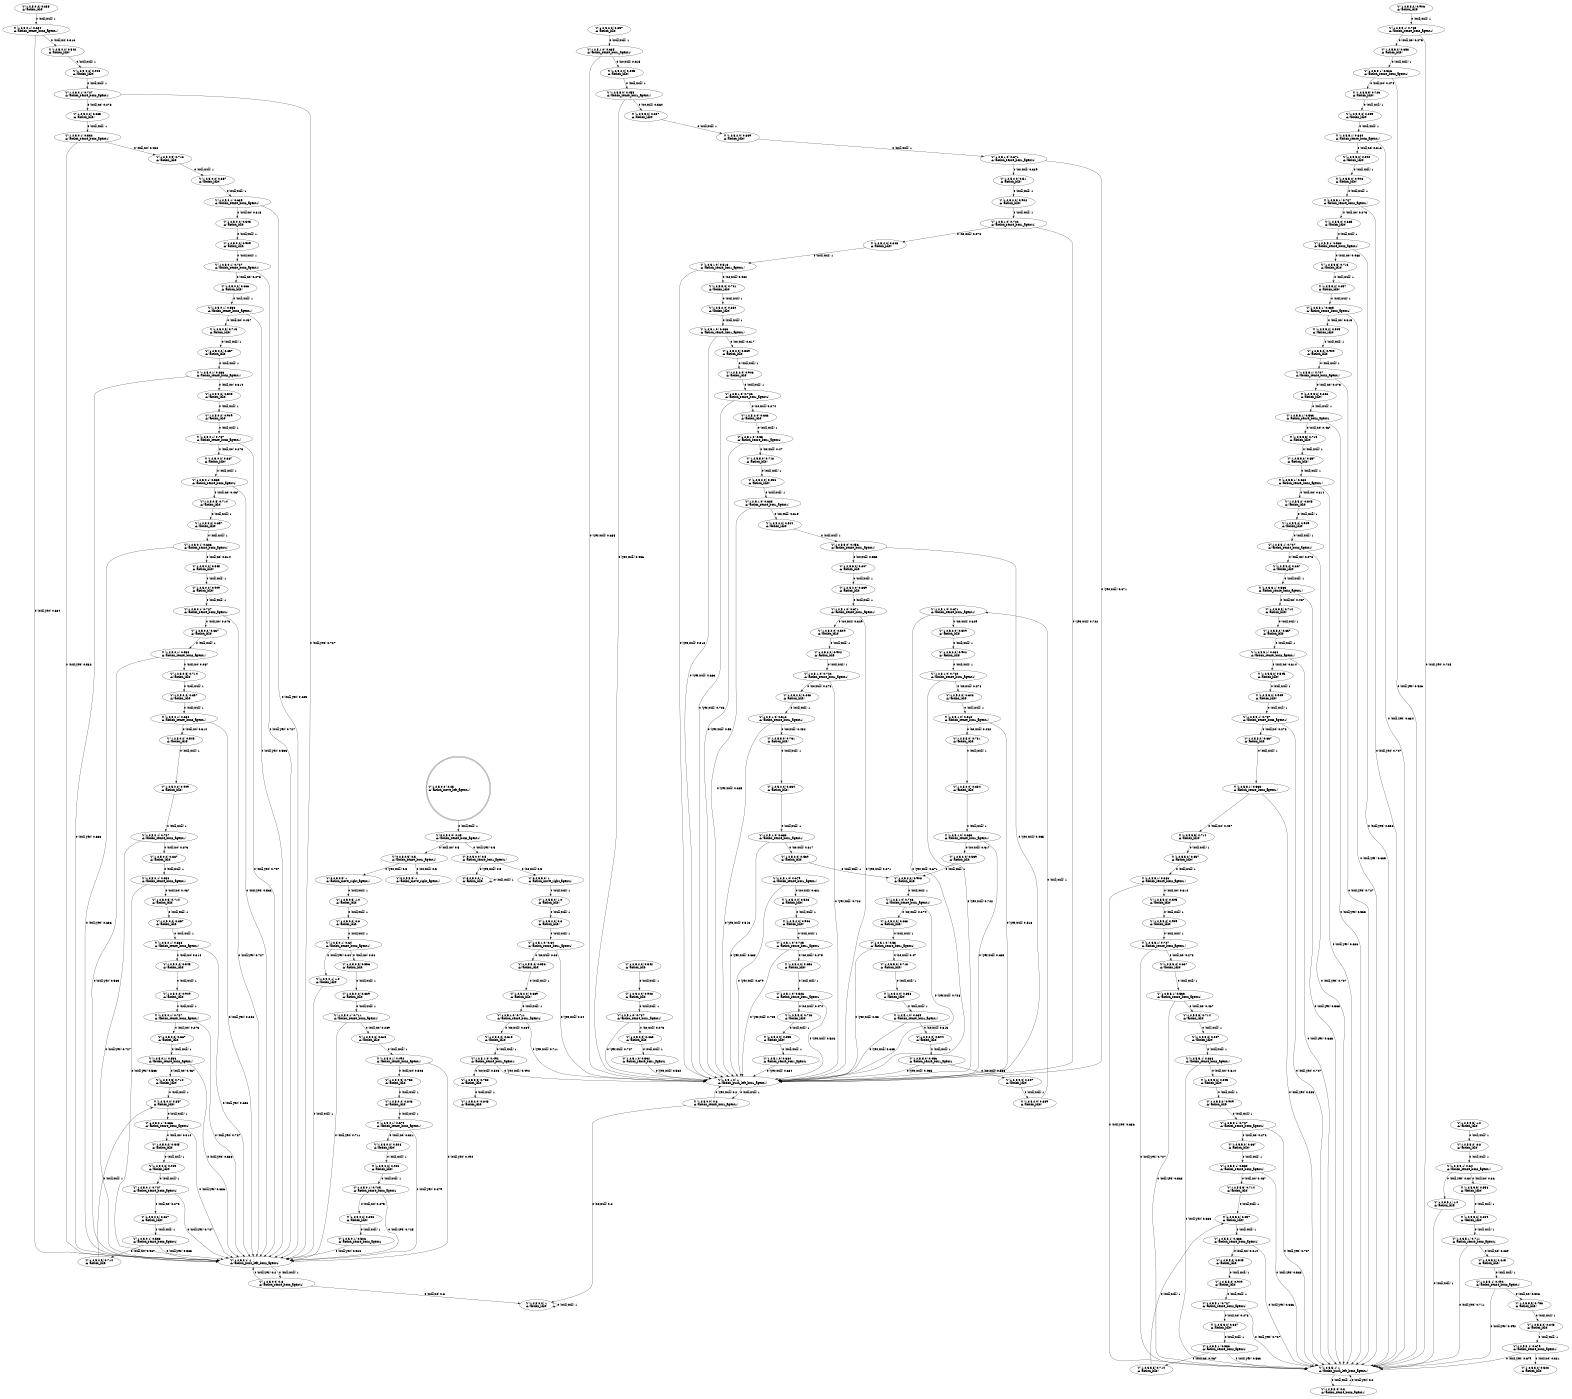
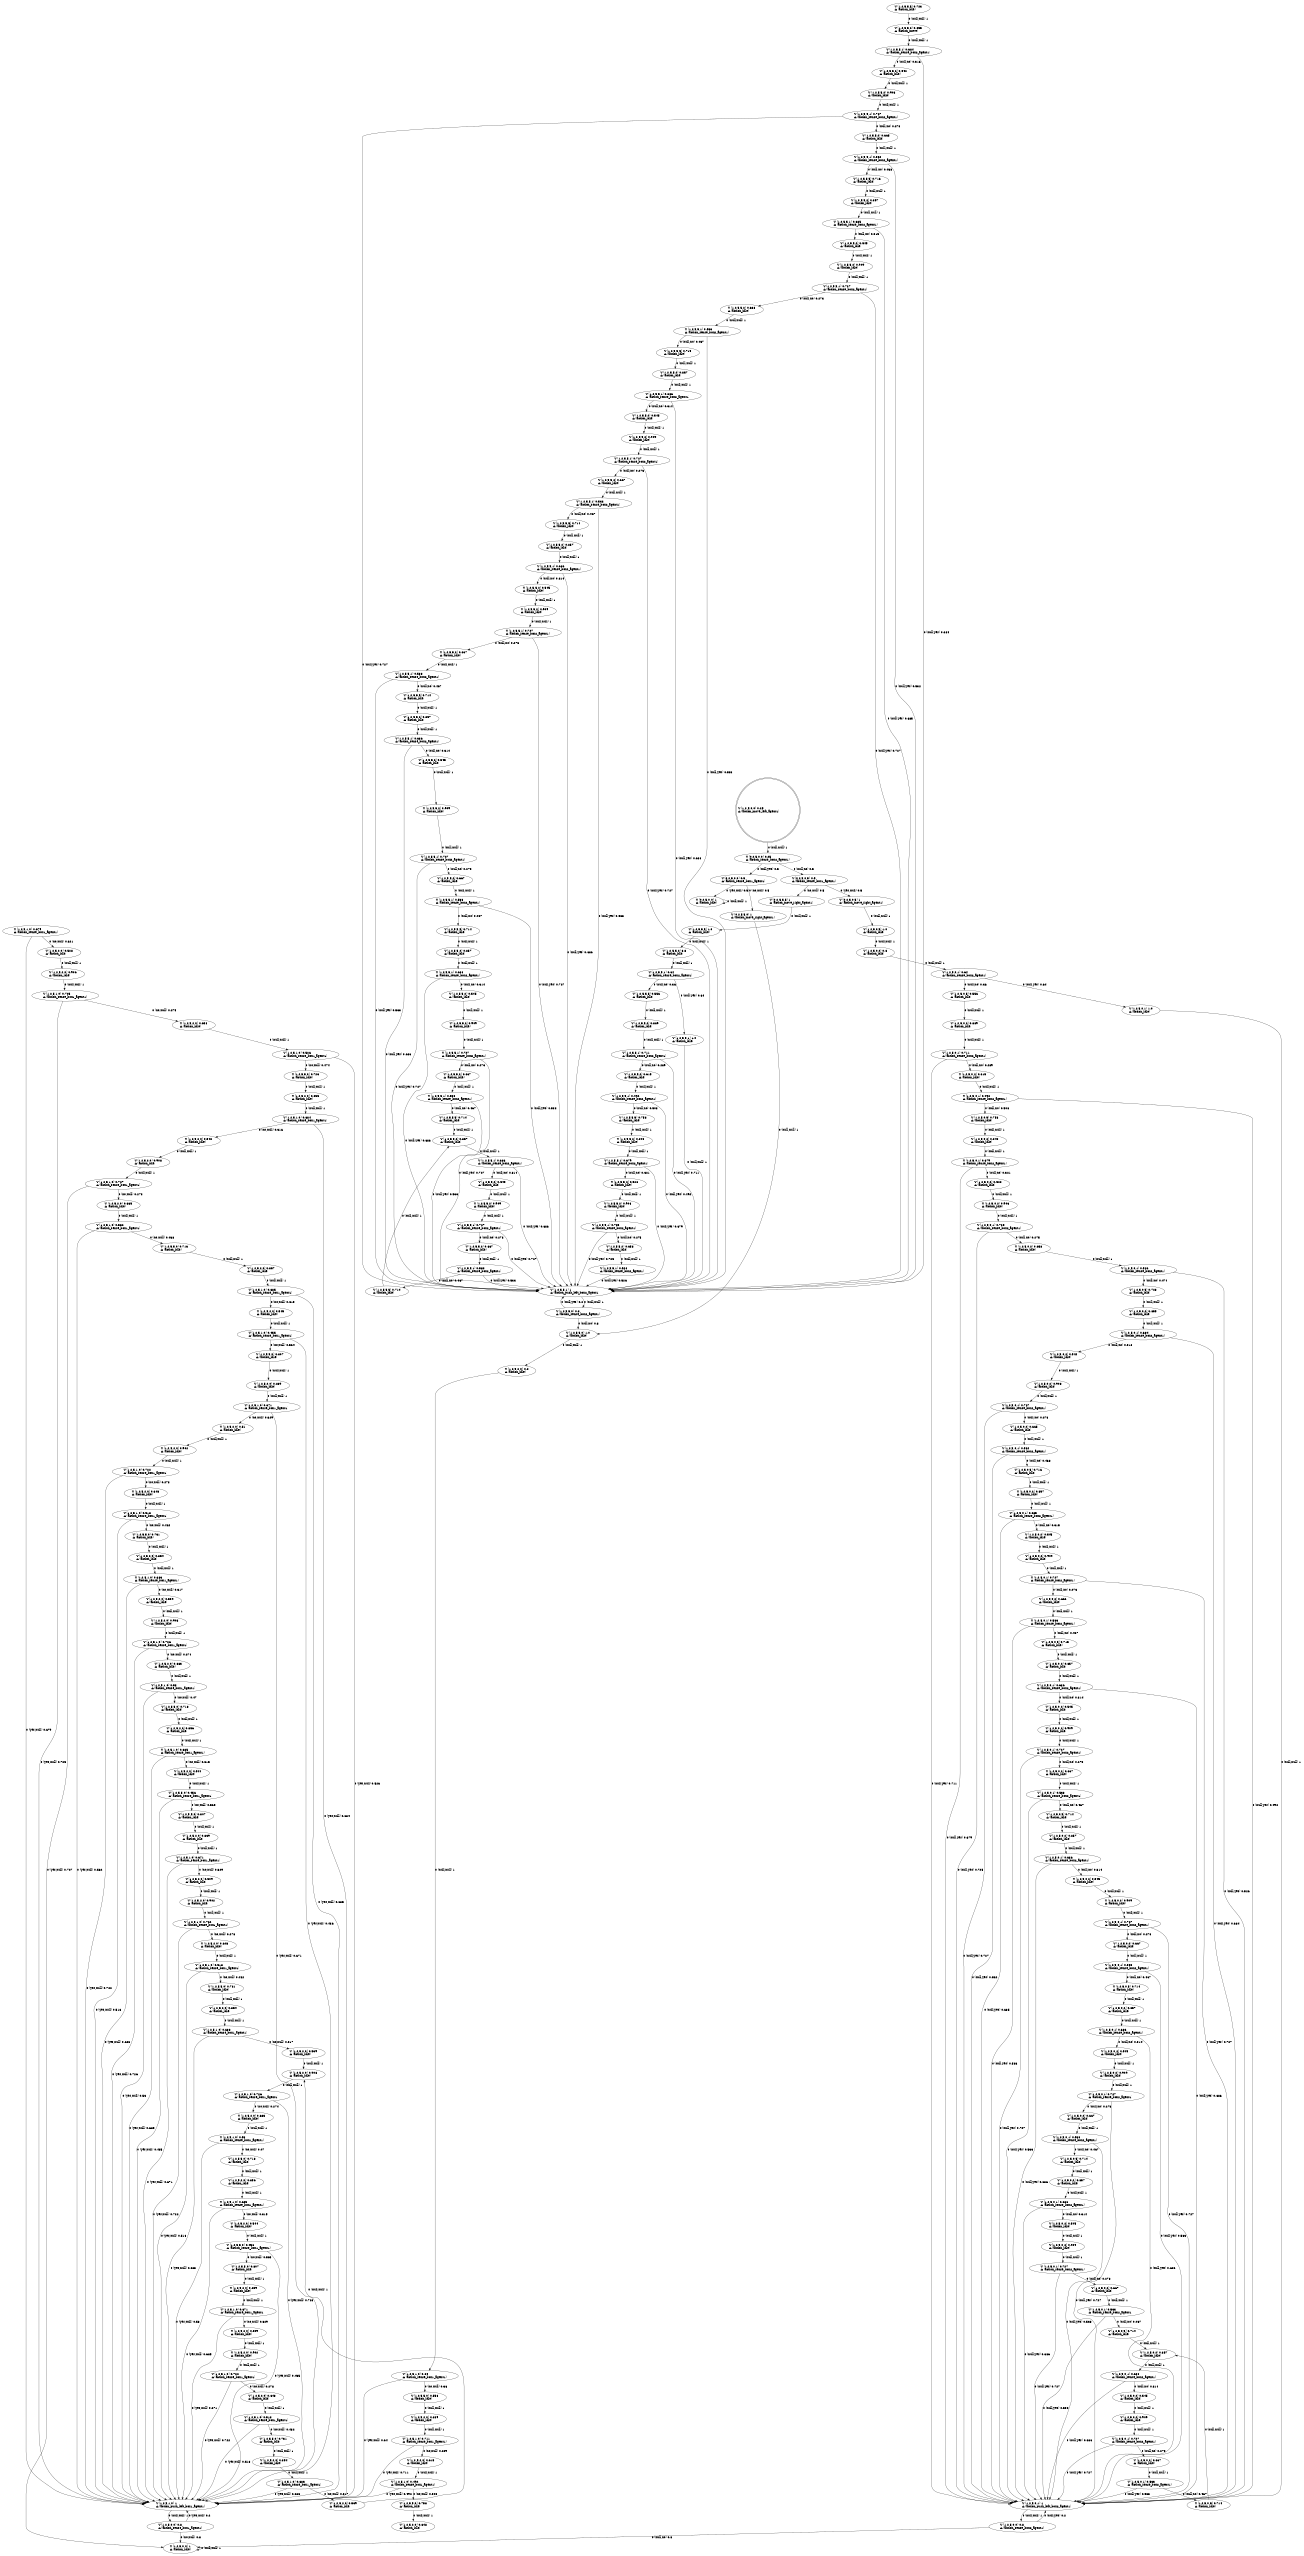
edge "Y (1,2,5,5,1) 0.526 A (action_sense_box2_agent1)" -> "Y (1,2,5,5,5) 0.723 A (action_idle)": removed, label "o (null,no) 0.474"
node "Y (1,2,5,5,0) 0.455 A (action_sense_box1_agent1)": label "Y (1,2,5,5,0) 0.455 A (action_sense_box1_agent1)" -> "Y (1,2,5,1,0) 0.455 A (action_sense_box1_agent1)"
node "Y (1,2,5,5,2) 0.855 A (action_idle)": label "Y (1,2,5,5,2) 0.855 A (action_idle)" -> "Y (1,2,5,5,2) 0.855 A (action_move)"
edge "Y (0,2,5,5,5) 1 A (action_move_right_agent1)" -> "Y (1,2,5,5,5) 1.0 A (action_idle)": added, label "o (null,null) 1"
edge "Y (1,2,5,1,0) 0.727 A (action_sense_box1_agent1)" -> "Y (1,2,5,1,0) 1 A (action_push_left_box1_agent1)": now "Y (1,2,5,1,0) 0.727 A (action_sense_box1_agent1)" -> "Y (1,2,5,0,0) 1 A (action_idle)"
edge "Y (1,2,5,1,0) 0.684 A (action_sense_box1_agent1)" -> "Y (1,2,5,2,0) 0.542 A (action_idle)": added, label "o (no,null) 0.316"
edge "Y (1,2,5,5,2) 0.528 A (action_idle)" -> "Y (1,2,5,5,2) 0.906 A (action_idle)": added, label "o (null,null) 1"
node "Y (1,2,5,5,0) 0.716 A (action_idle)": added
node "Y (1,2,5,0,5) 0.723 A (action_idle)": added
edge "Y (1,2,5,5,0) 0.8 A (action_sense_box2_agent1)" -> "Y (1,2,5,5,0) 1.0 A (action_idle)": added, label "o (null,no) 0.8"
